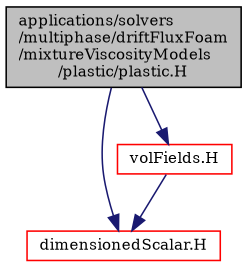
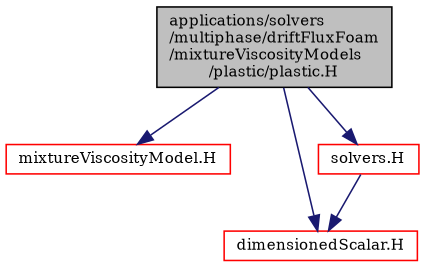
node "mixtureViscosityModel.H": added
node "volFields.H": label "volFields.H" -> "solvers.H"
